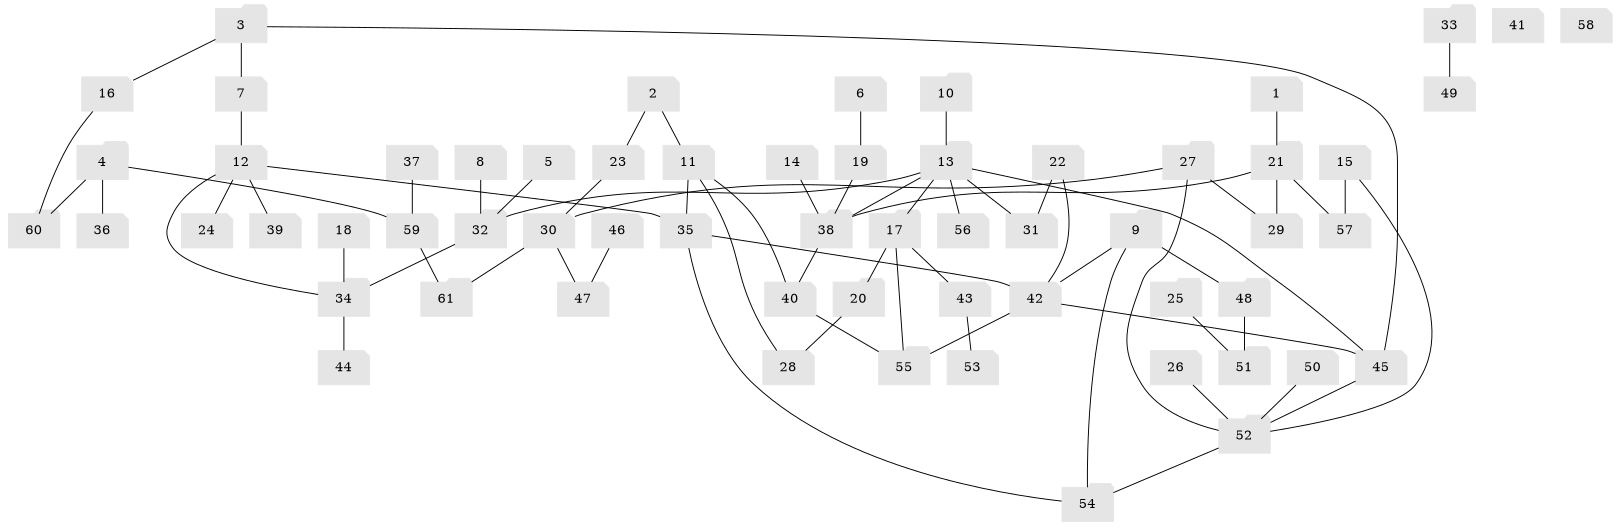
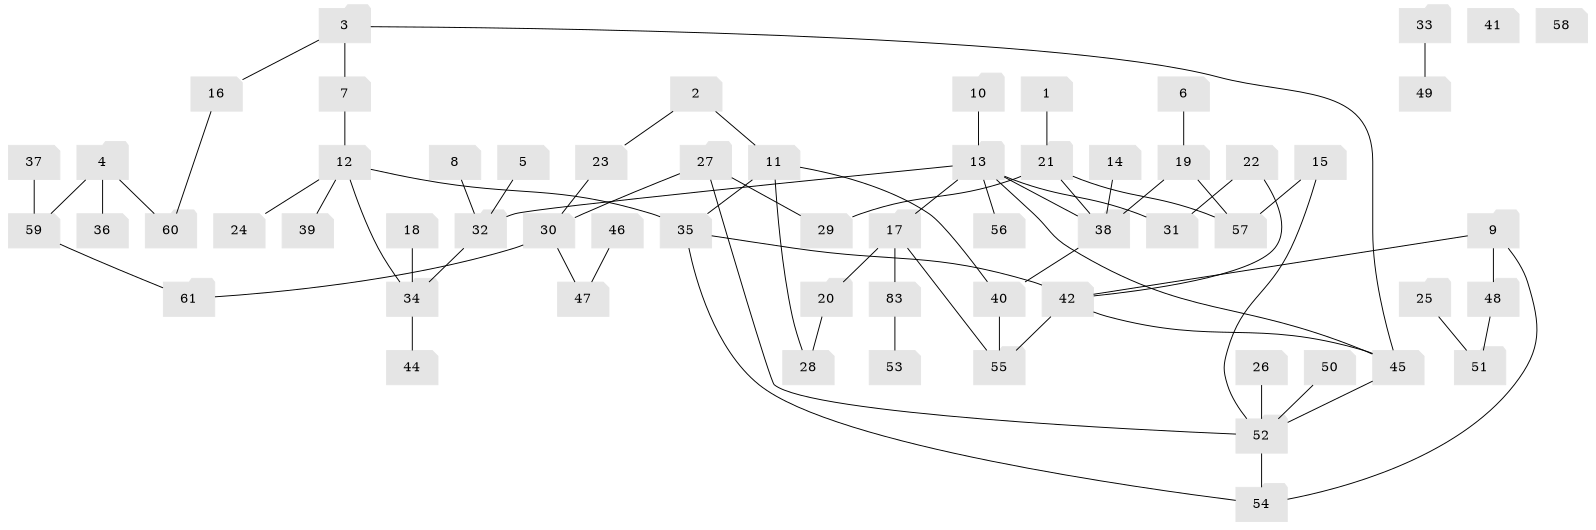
edge "19" -- "57": added
node "43": label "43" -> "83"
